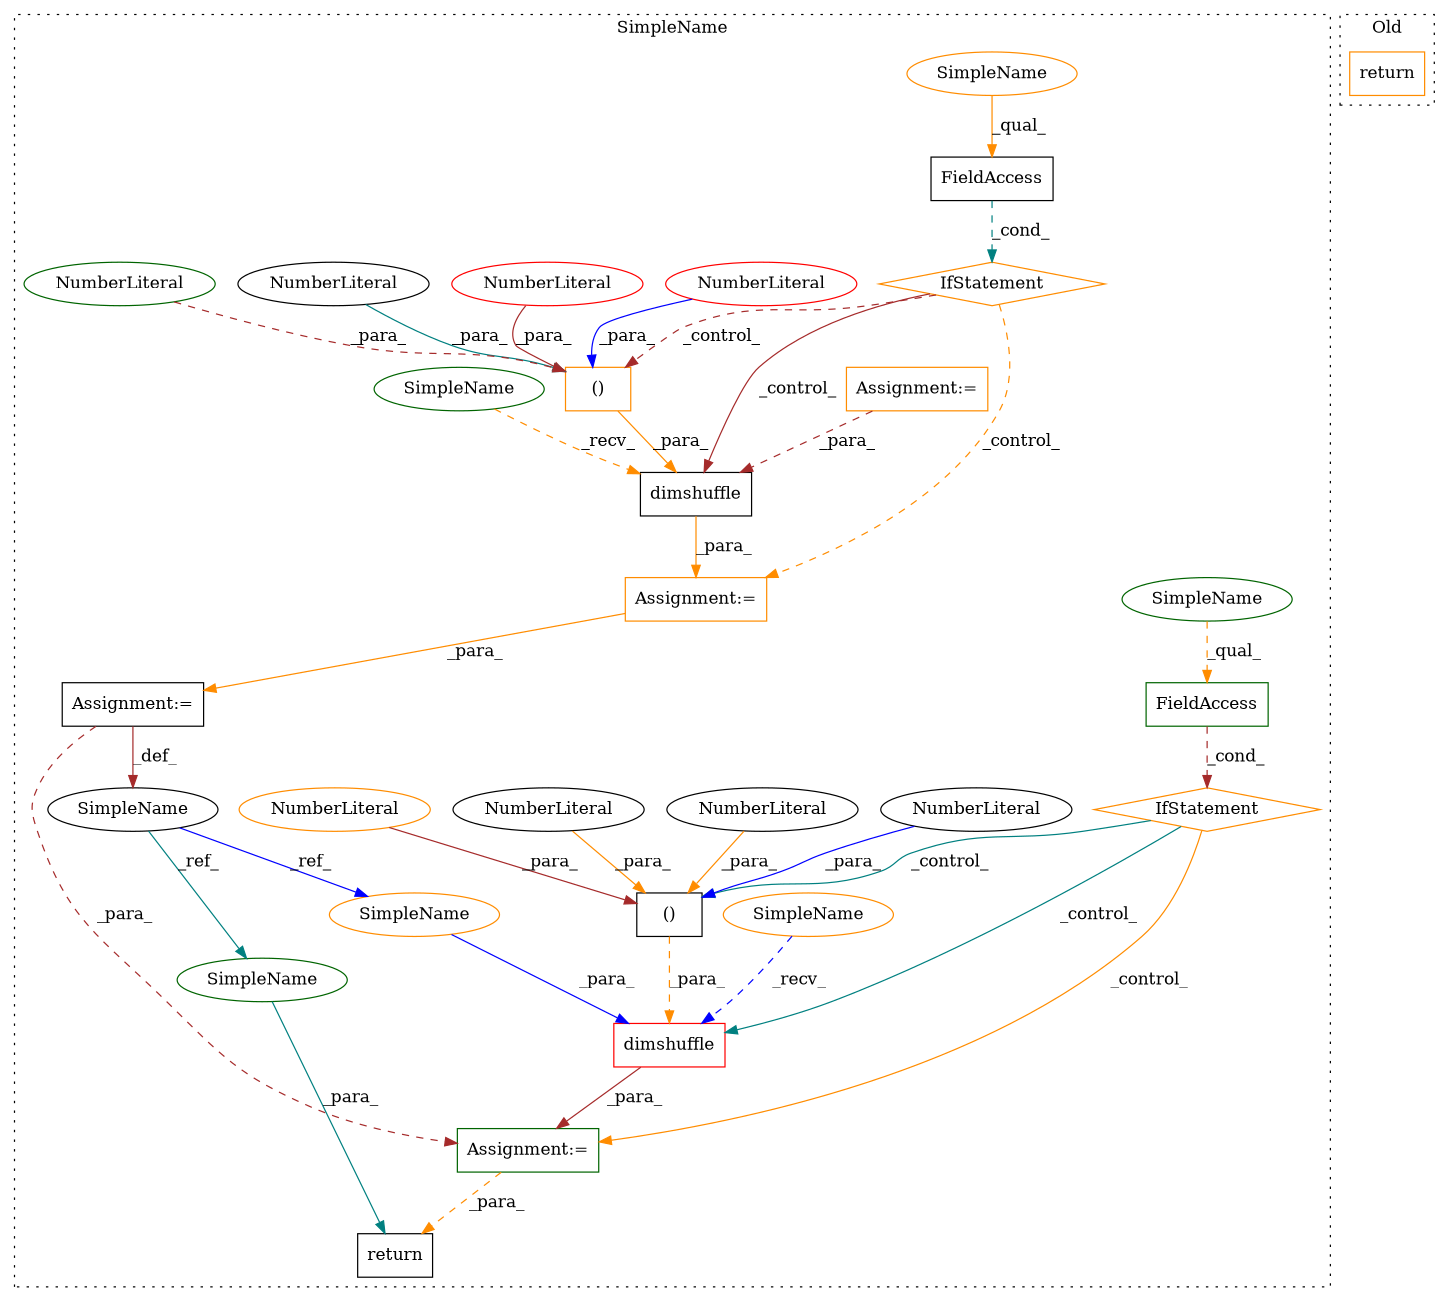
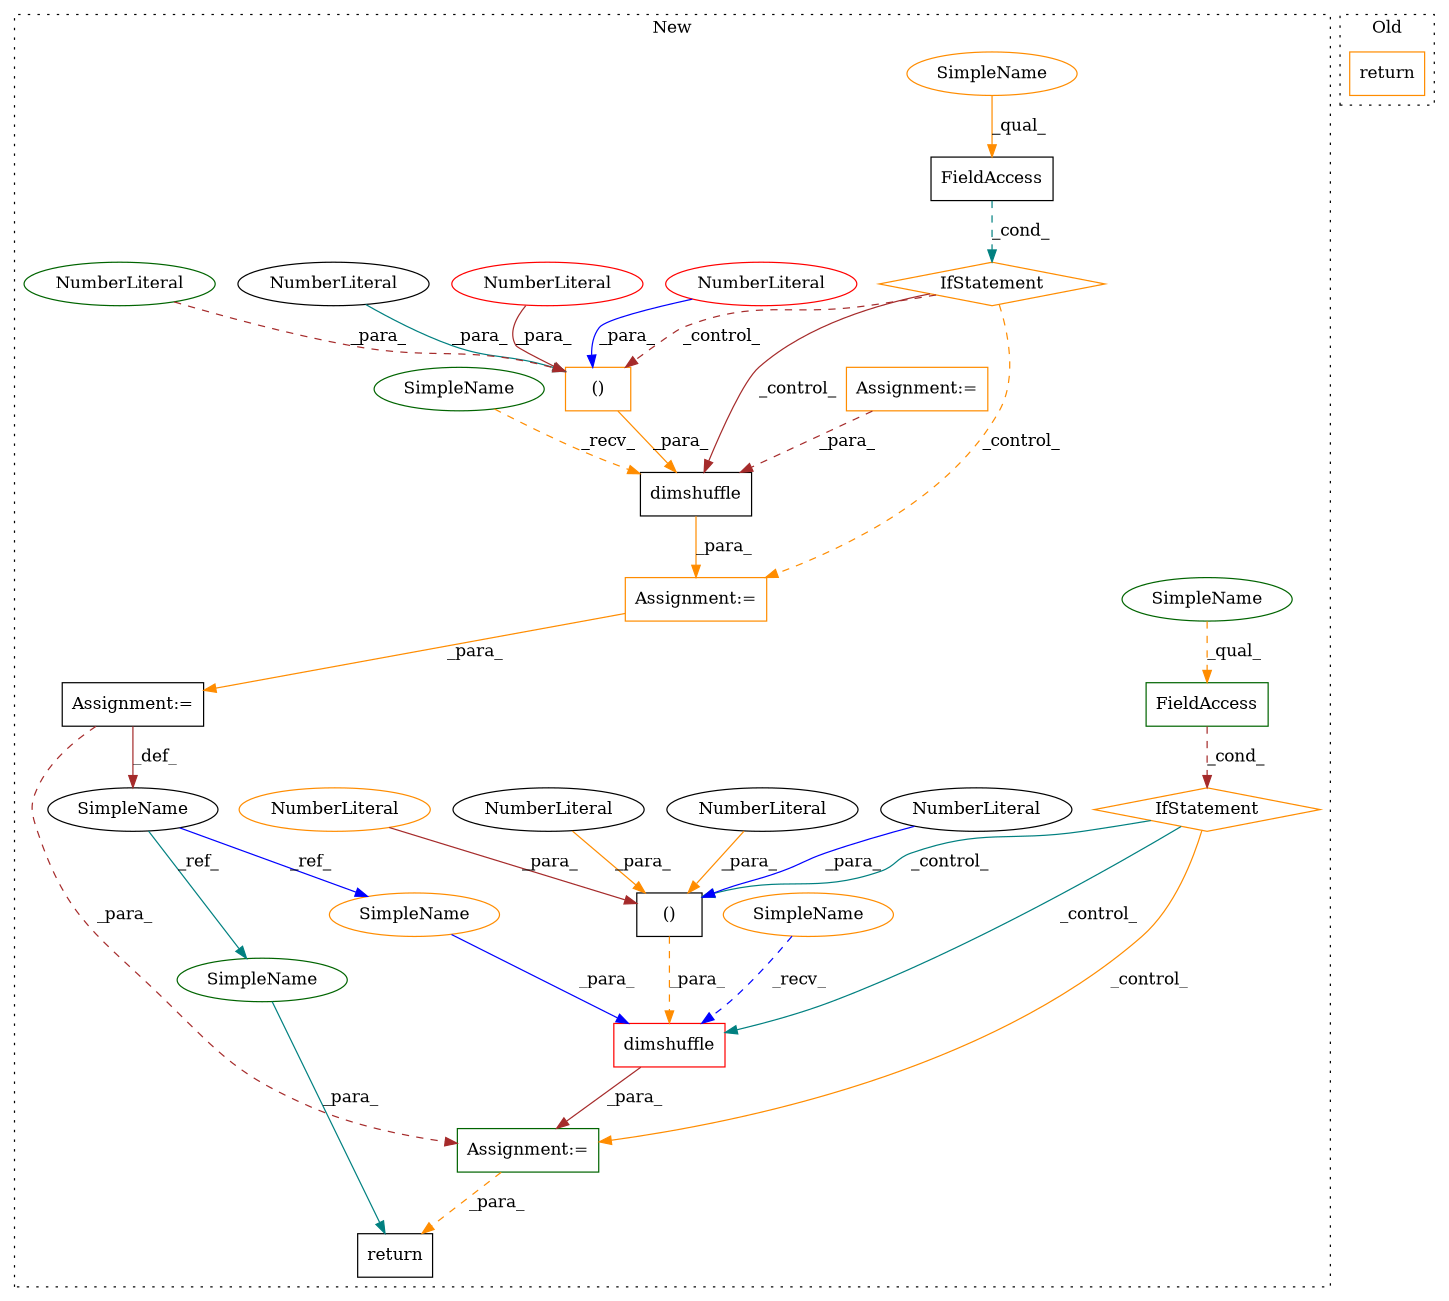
cluster "SimpleName": label "SimpleName" -> "New"
